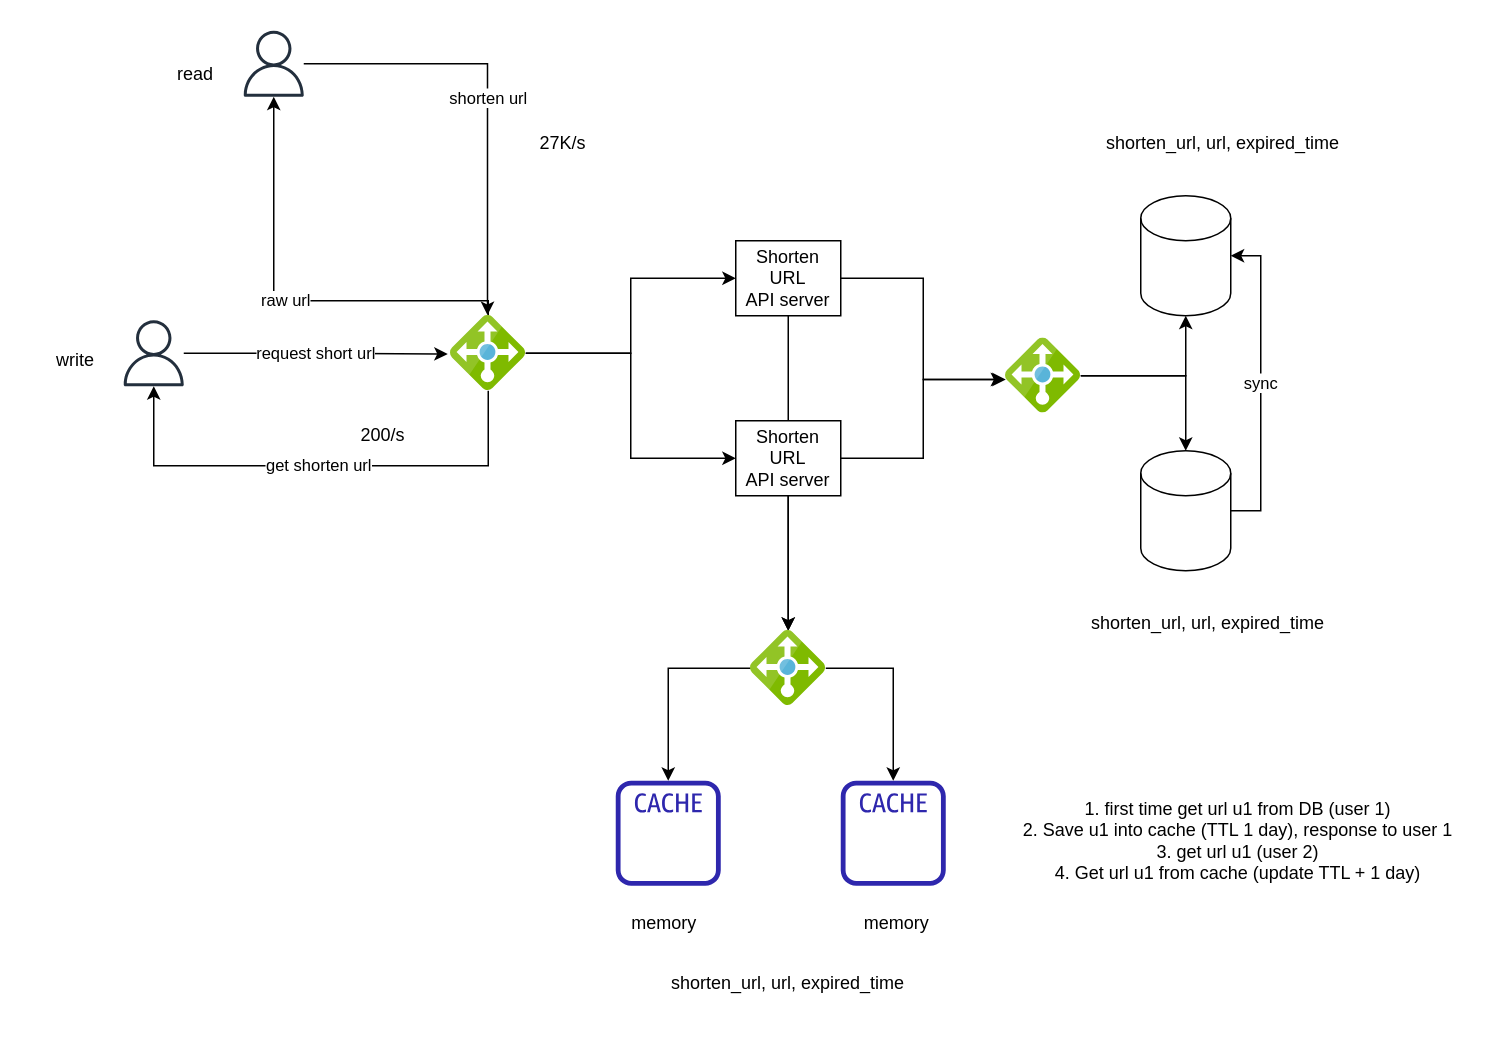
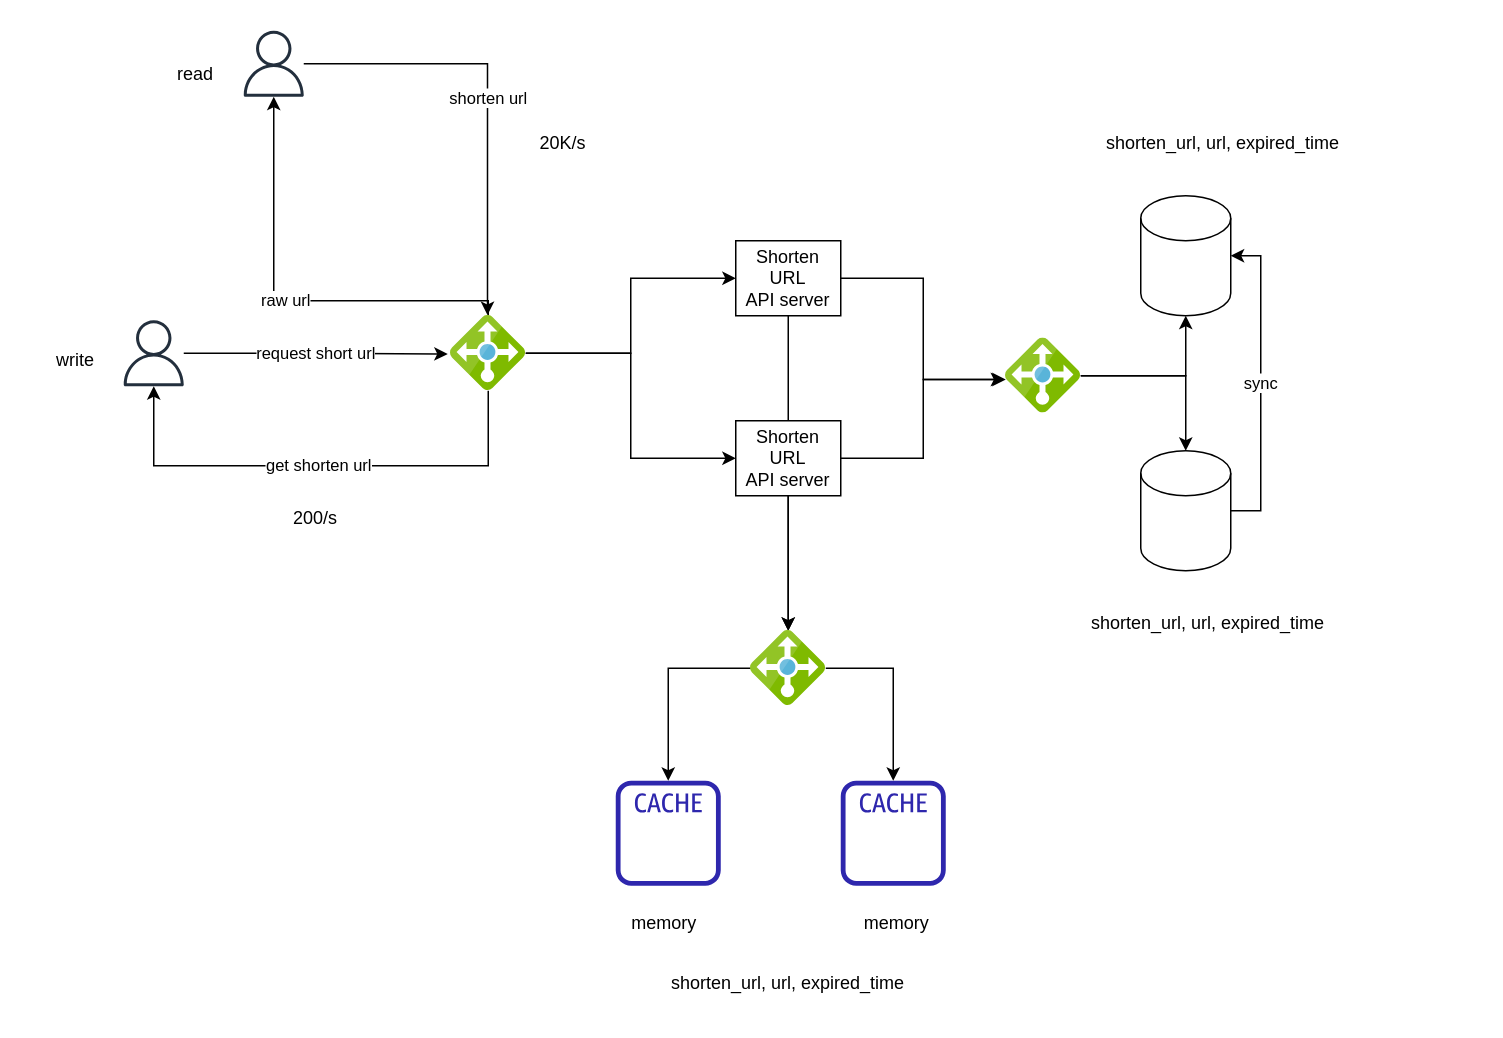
node "27K/s": label "27K/s" -> "20K/s"
node "200/s": moved (383, 436) -> (316, 518)
node "1. first time get url u1 from DB (user 1) 2. Save u1 into cache (TTL 1 day), response to user 1 3. get url u1 (user 2) 4. Get url u1 from cache (update TTL + 1 day)": removed
